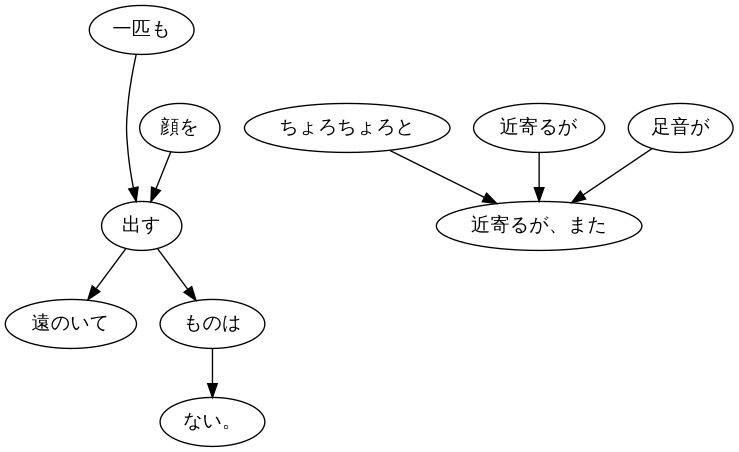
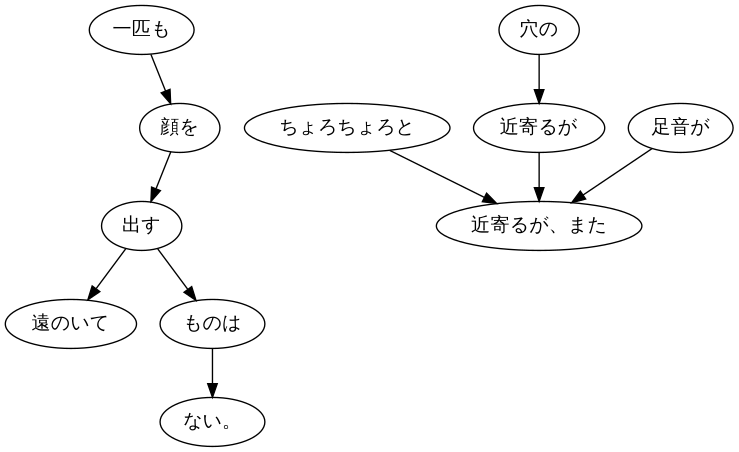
node "穴の": added
edge "一匹も" -> "出す": now "一匹も" -> "顔を"
